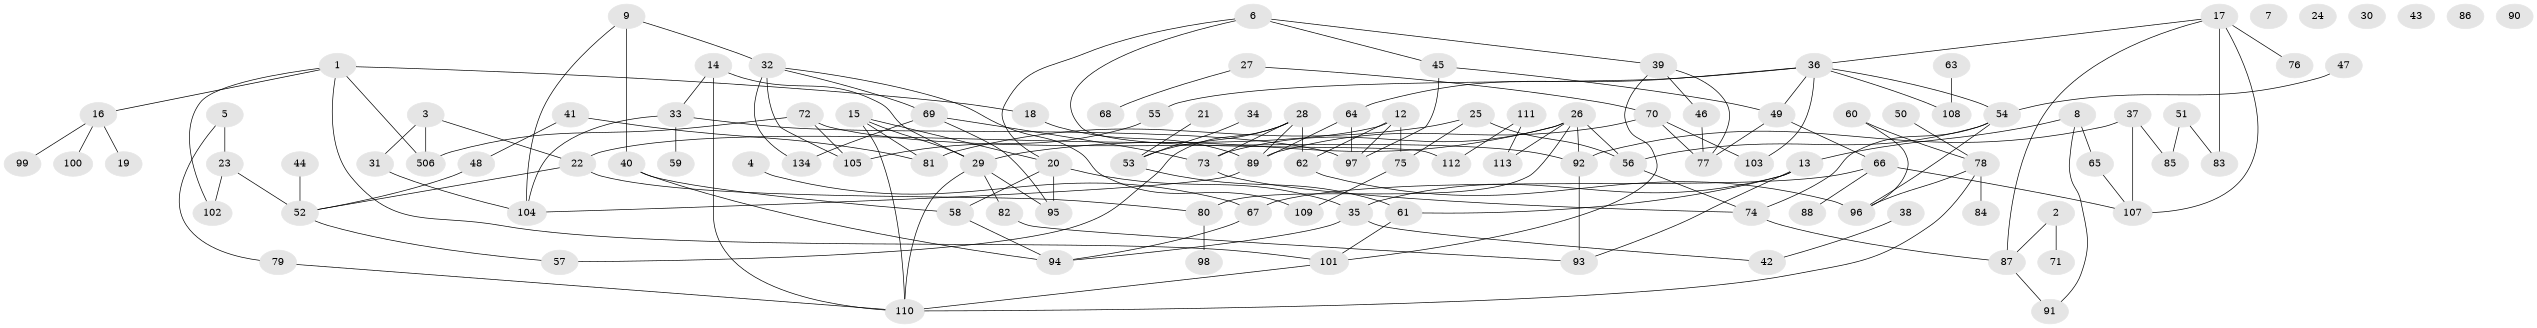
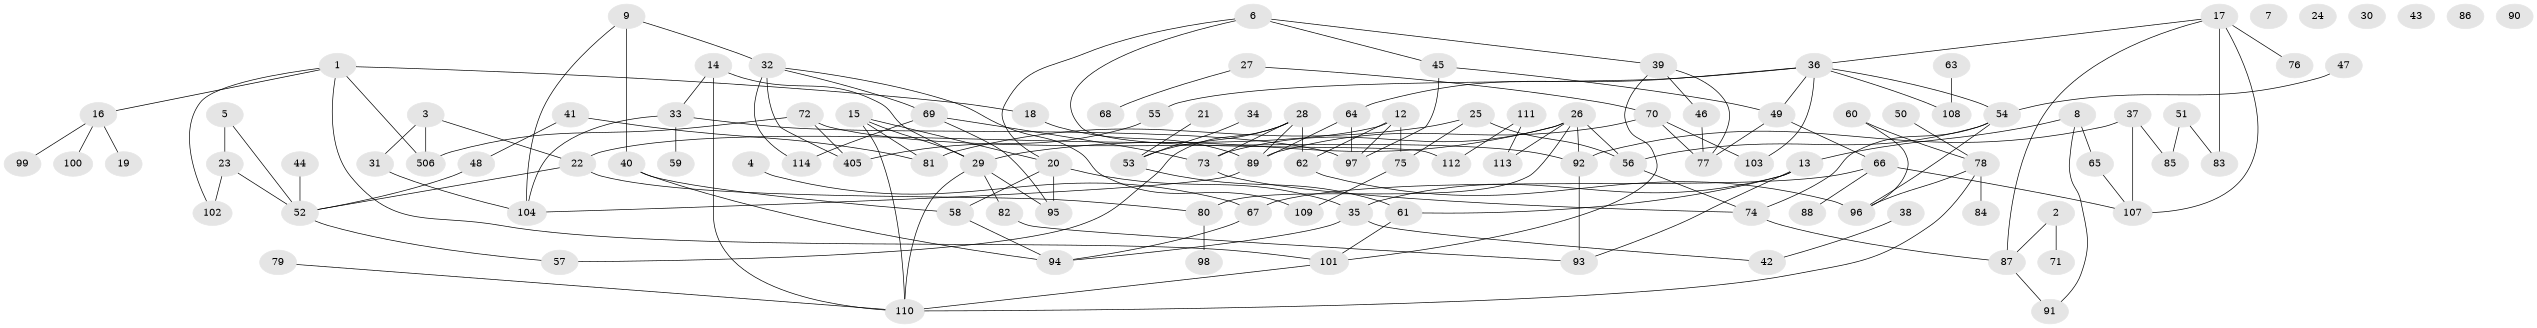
node "134": label "134" -> "114"
node "105": label "105" -> "405"
edge "5" -- "79": now "5" -- "52"
